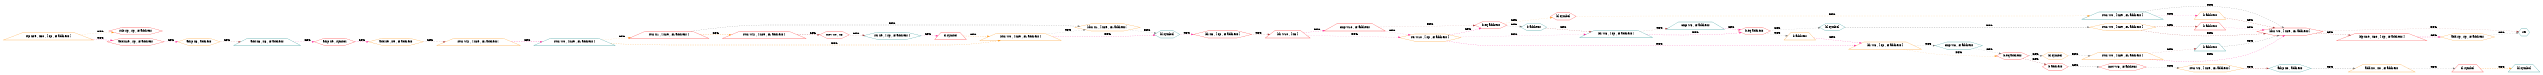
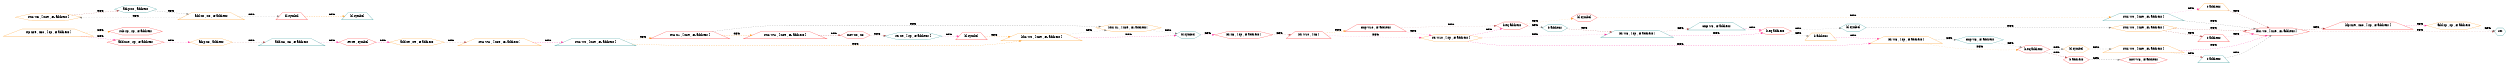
edge "ldr w10 , [ x8 ]" -> "cmp w10 , # address": color deeppink -> darkorange
node "adrp x9 , symbol": label "adrp x9 , symbol" -> "ret x9 , symbol"
edge "mov w8 , # address" -> "stur w8 , [ x29 , #- address ]": now "add x0 , x0 , # address" -> "stur w8 , [ x29 , #- address ]"
